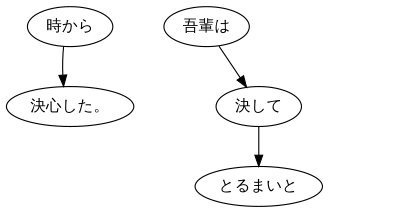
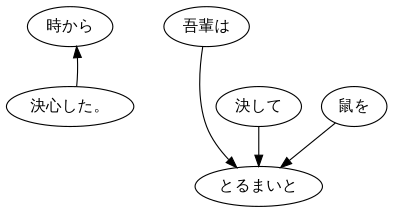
edge "時から" -> "決心した。": reversed
edge "吾輩は" -> "決して": now "吾輩は" -> "とるまいと"
node "鼠を": added
